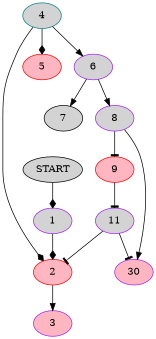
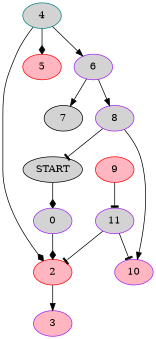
edge "8" -> "9": now "8" -> "START"
node "1": label "1" -> "0"
node "30": label "30" -> "10"
